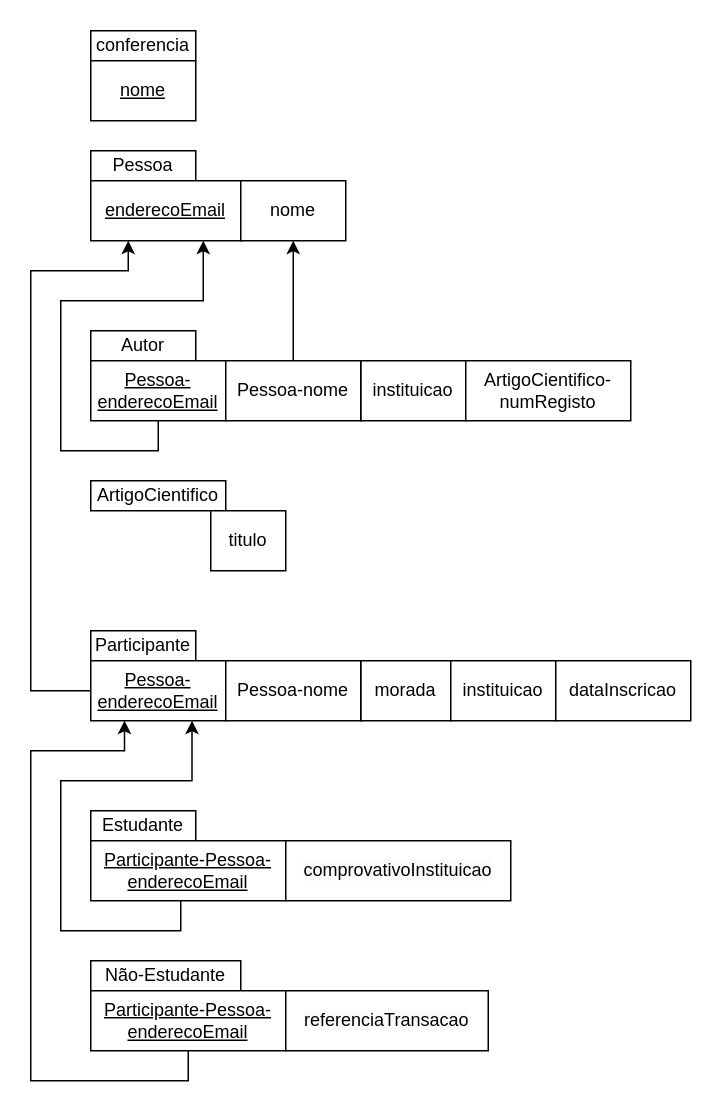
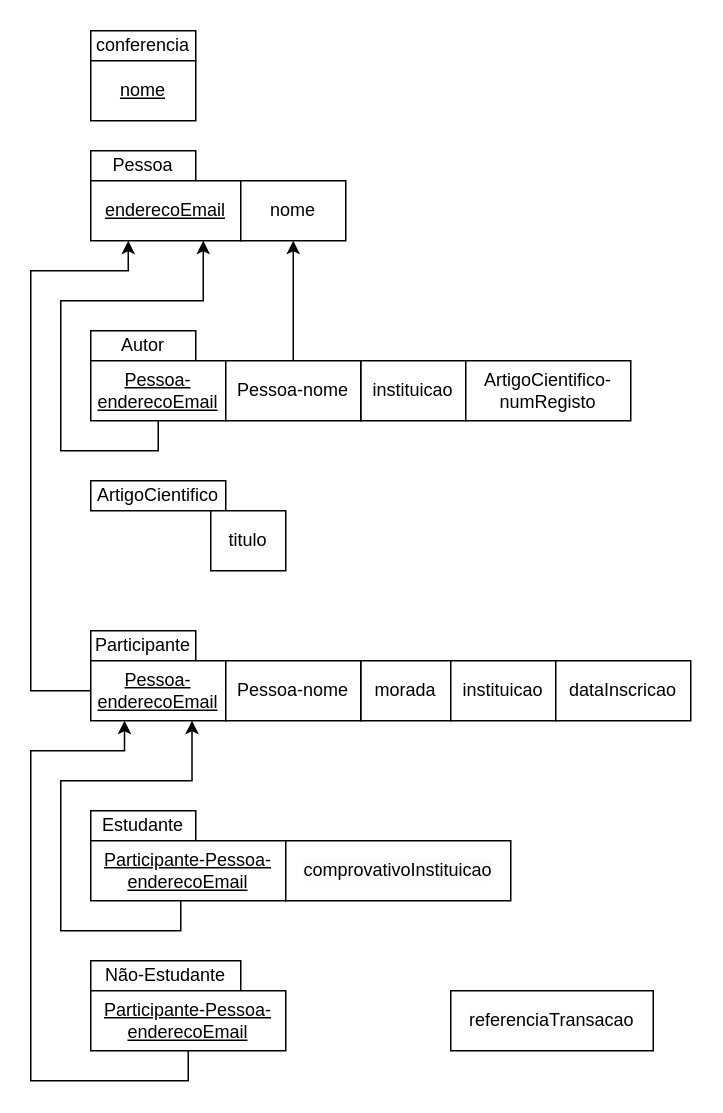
node "referenciaTransacao": moved (387, 1021) -> (552, 1021)
